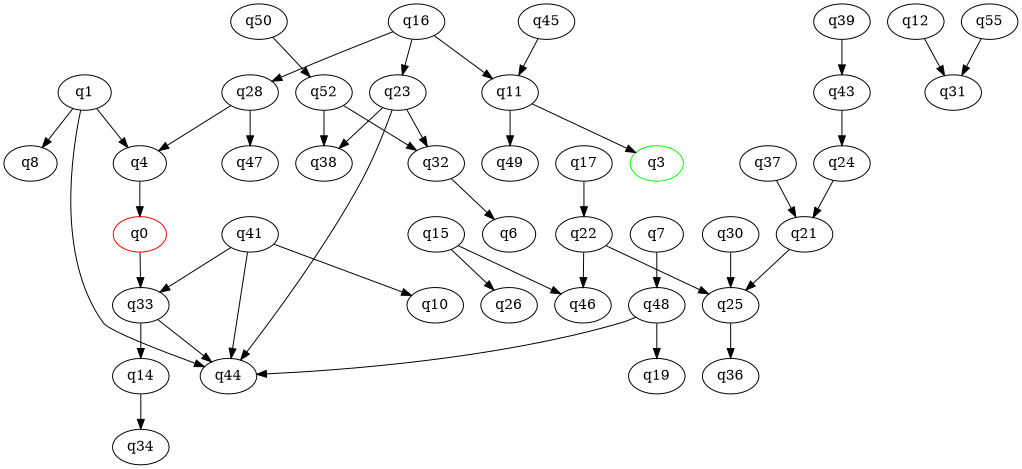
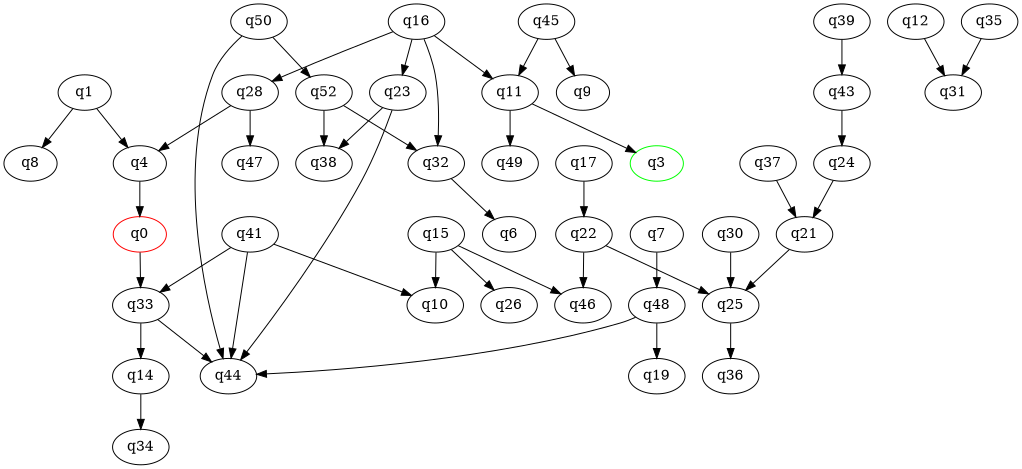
node "q55": label "q55" -> "q35"
node "q9": added
edge "q23" -> "q32": now "q16" -> "q32"
edge "q15" -> "q10": added
edge "q1" -> "q44": now "q50" -> "q44"
